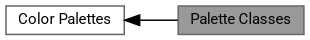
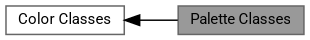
node "Color Palettes": label "Color Palettes" -> "Color Classes"
